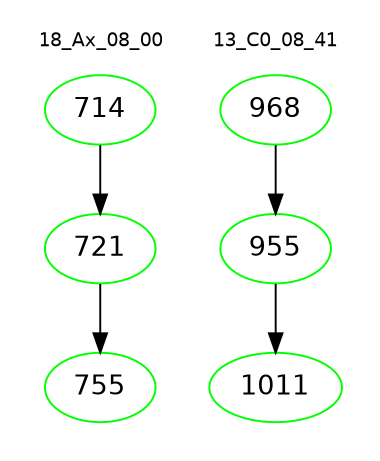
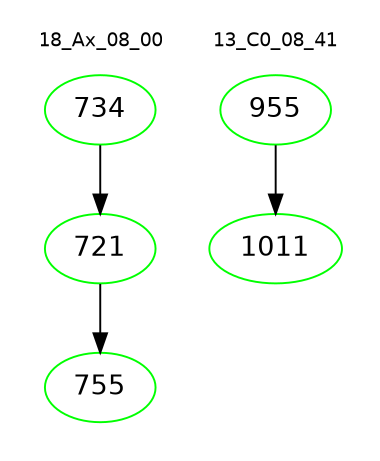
node "714": label "714" -> "734"
node "968": removed
